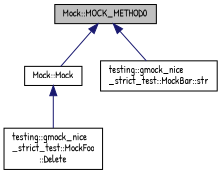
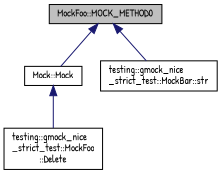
node "Mock::MOCK_METHOD0": label "Mock::MOCK_METHOD0" -> "MockFoo::MOCK_METHOD0"
